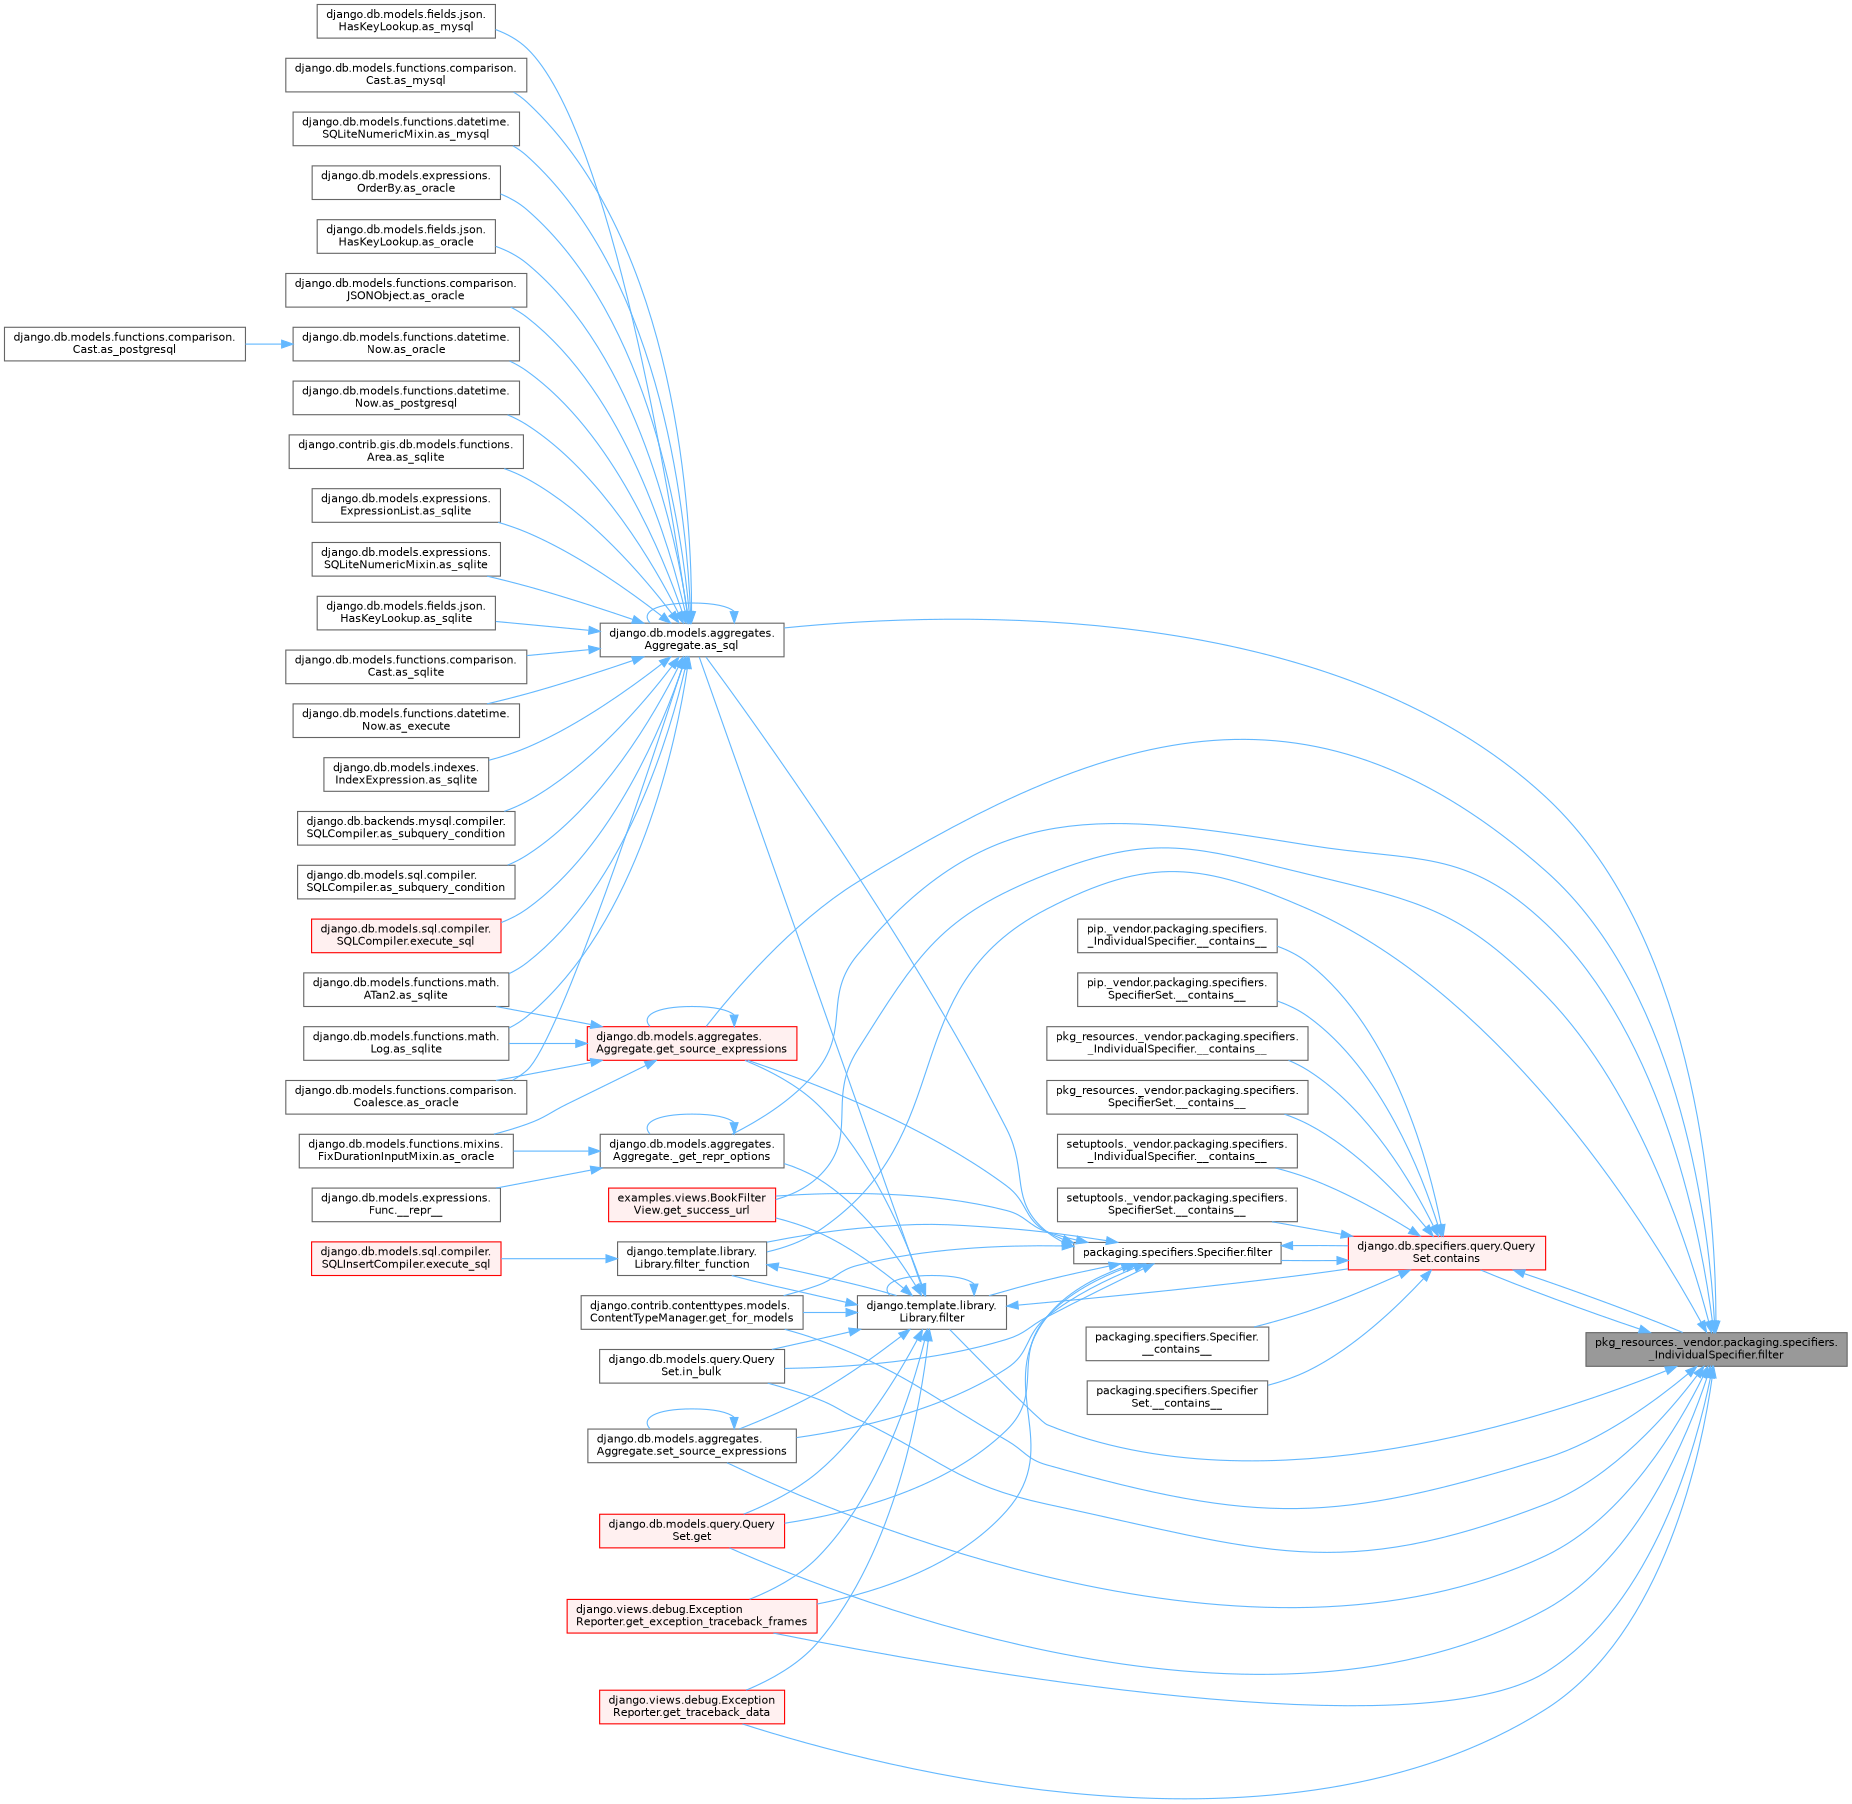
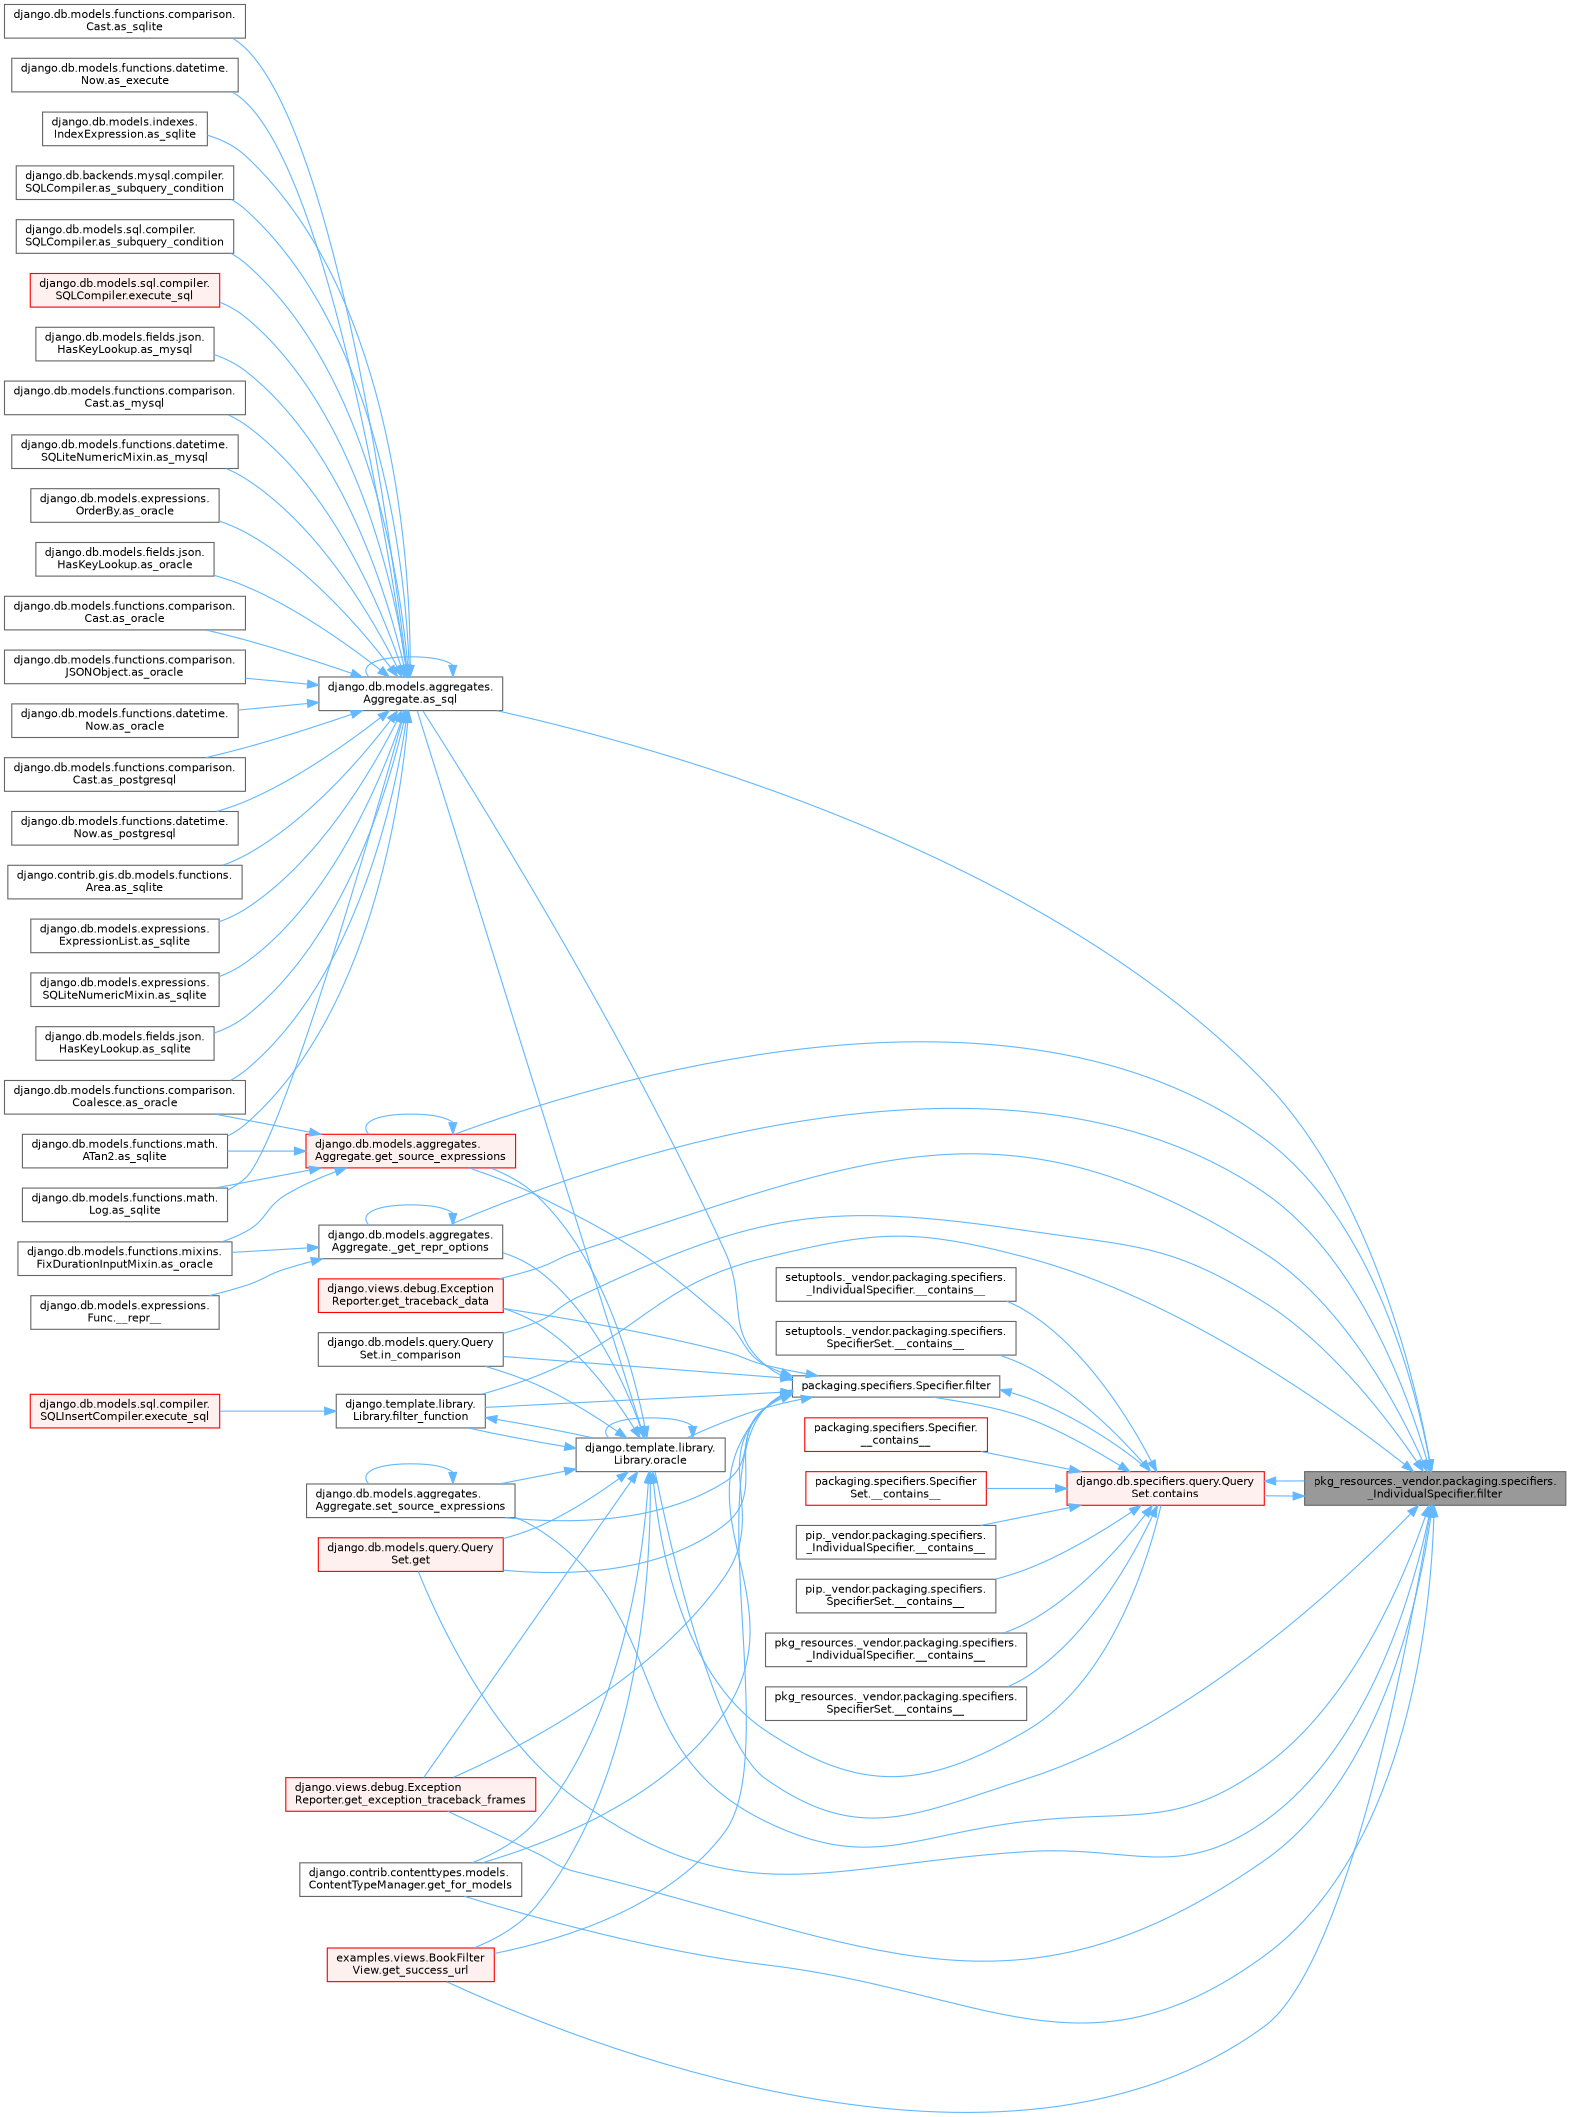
edge "django.db.models.functions.comparison. Cast.as_postgresql" -> "django.db.models.functions.datetime. Now.as_oracle": now "django.db.models.functions.comparison. Cast.as_postgresql" -> "django.db.models.aggregates. Aggregate.as_sql"
node "django.db.models.functions.comparison. Cast.as_oracle": added
node "django.template.library. Library.filter": label "django.template.library. Library.filter" -> "django.template.library. Library.oracle"
edge "django.views.debug.Exception Reporter.get_traceback_data" -> "packaging.specifiers.Specifier.filter": added
node "packaging.specifiers.Specifier. __contains__": color grey40 -> red
node "django.db.models.query.Query Set.in_bulk": label "django.db.models.query.Query Set.in_bulk" -> "django.db.models.query.Query Set.in_comparison"
node "packaging.specifiers.Specifier Set.__contains__": color grey40 -> red
